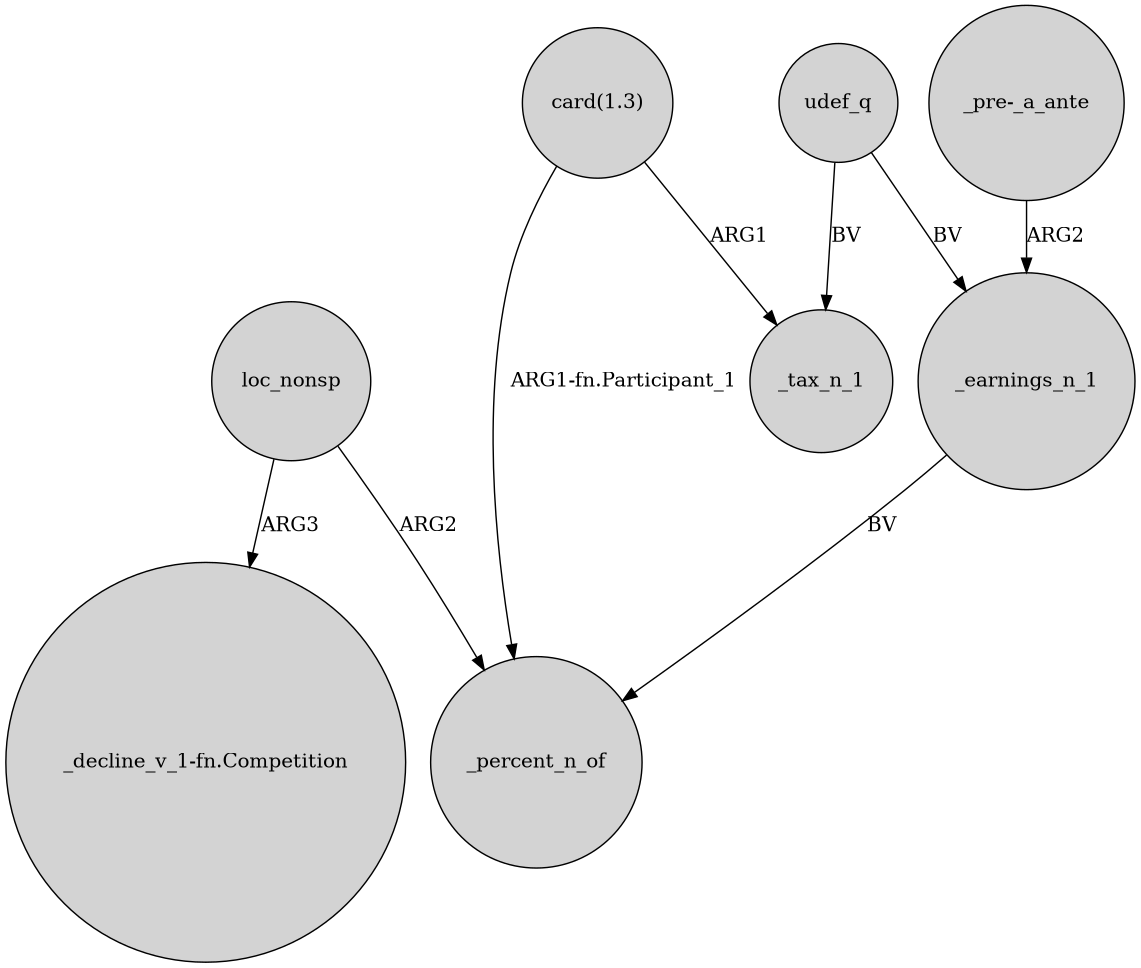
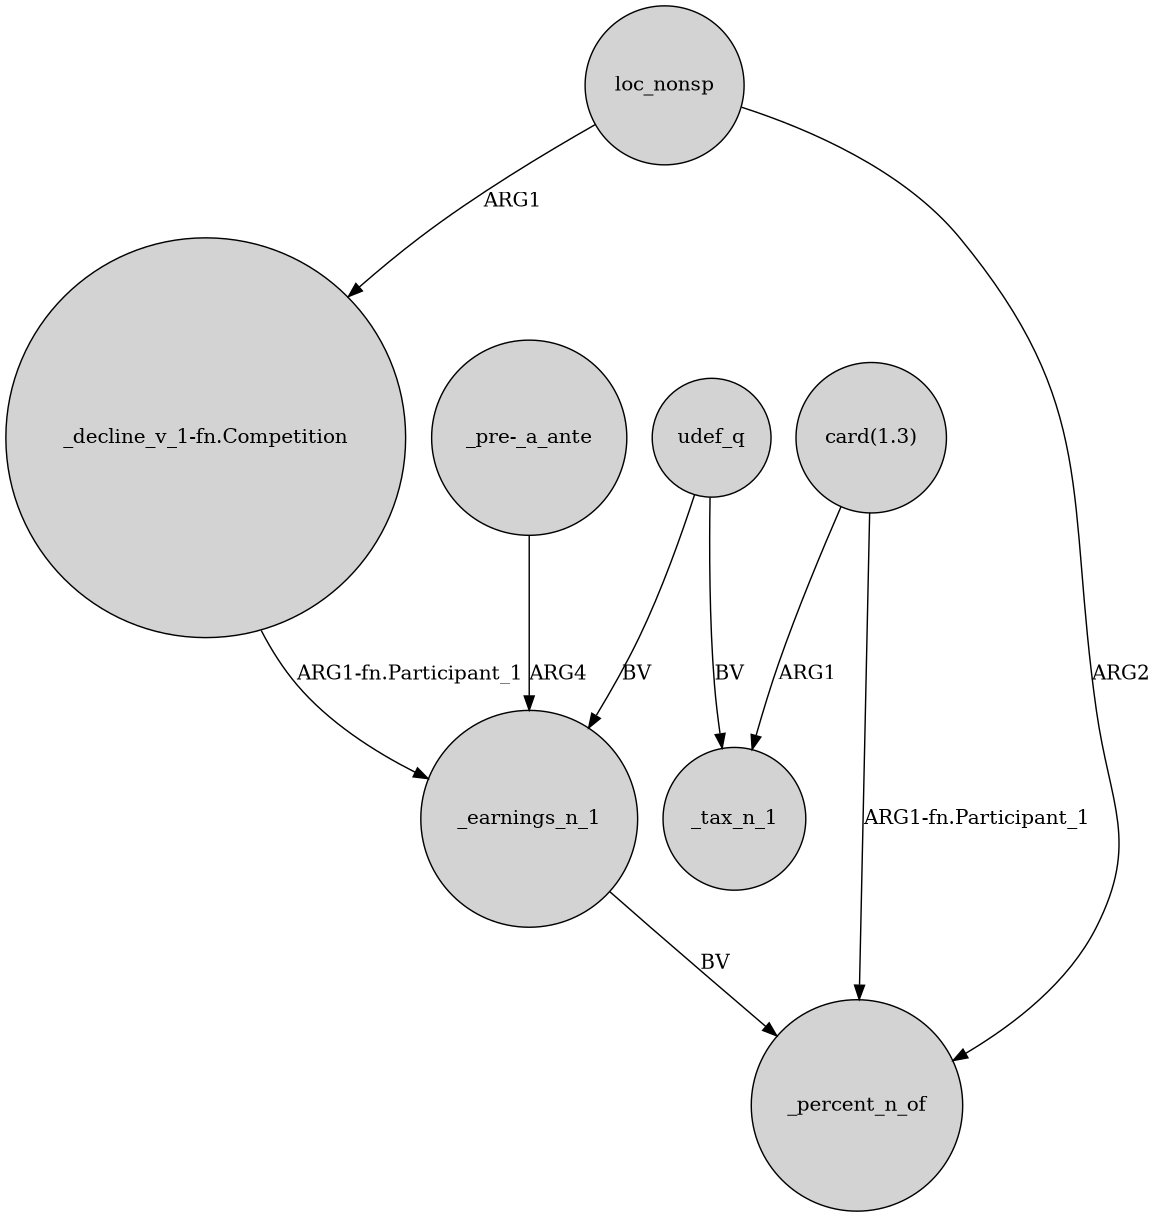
edge "_pre-_a_ante" -> "_earnings_n_1": label "ARG2" -> "ARG4"
edge "loc_nonsp" -> "_decline_v_1-fn.Competition": label "ARG3" -> "ARG1"
edge "_decline_v_1-fn.Competition" -> "_earnings_n_1": added, label "ARG1-fn.Participant_1"
